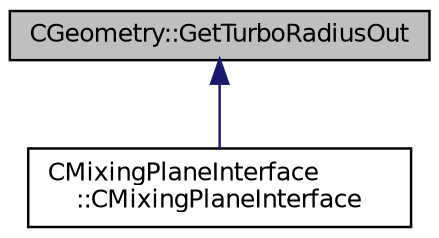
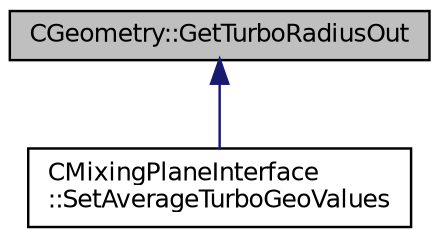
node "CMixingPlaneInterface ::CMixingPlaneInterface": label "CMixingPlaneInterface ::CMixingPlaneInterface" -> "CMixingPlaneInterface ::SetAverageTurboGeoValues"
